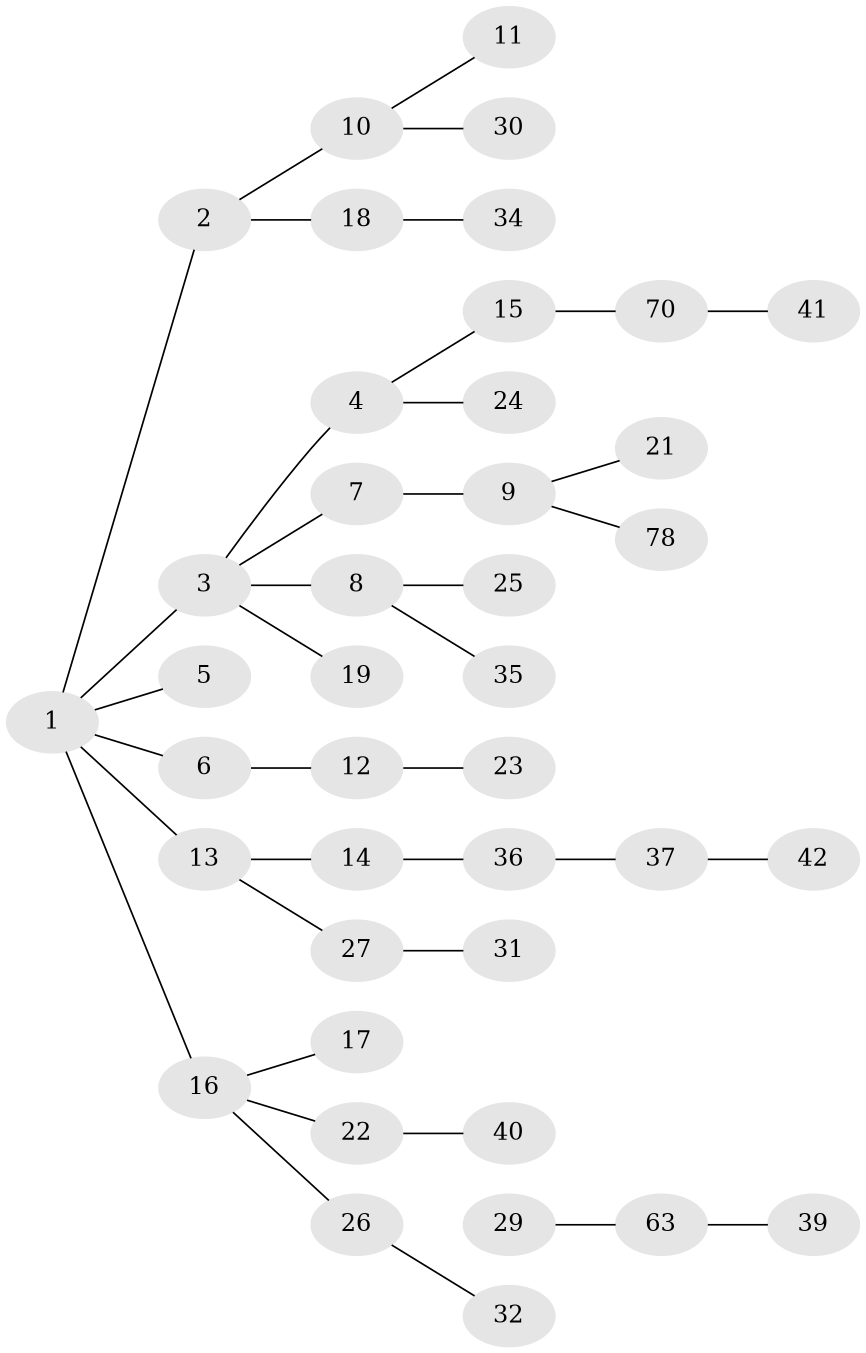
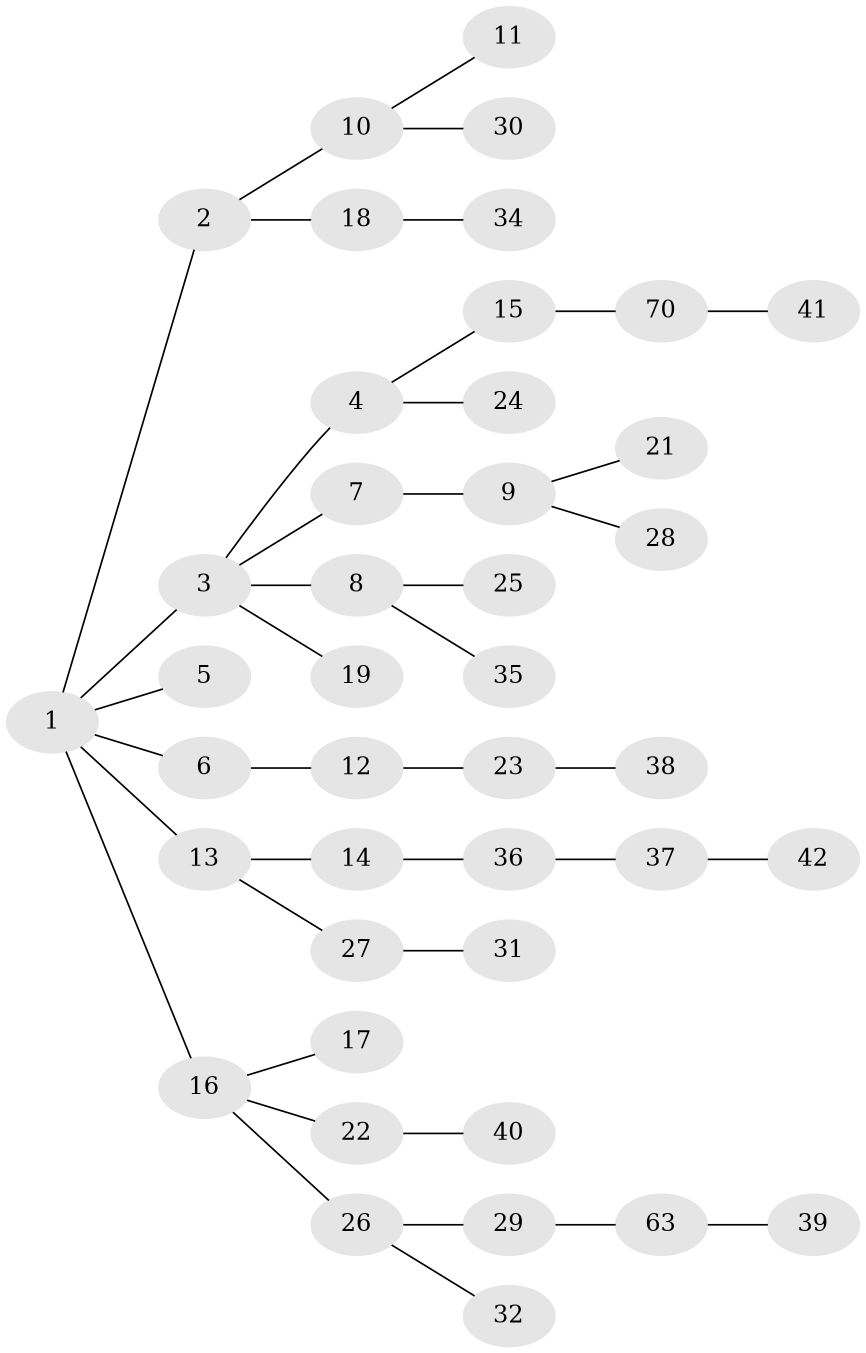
node "78": label "78" -> "28"
node "38": added
edge "26" -- "29": added
